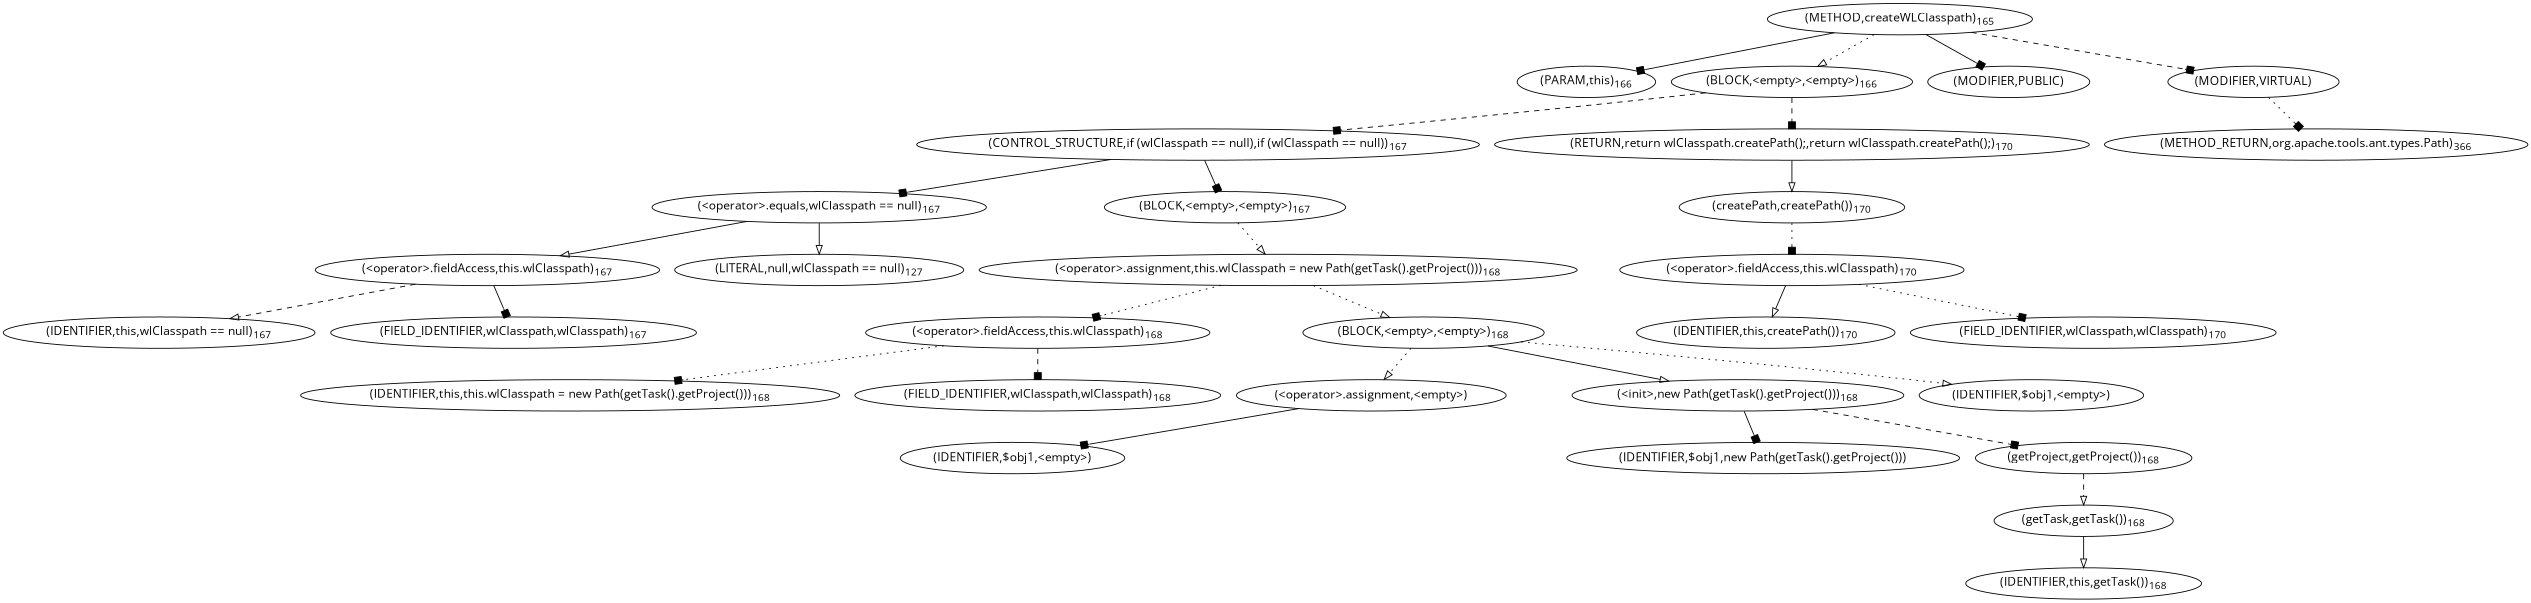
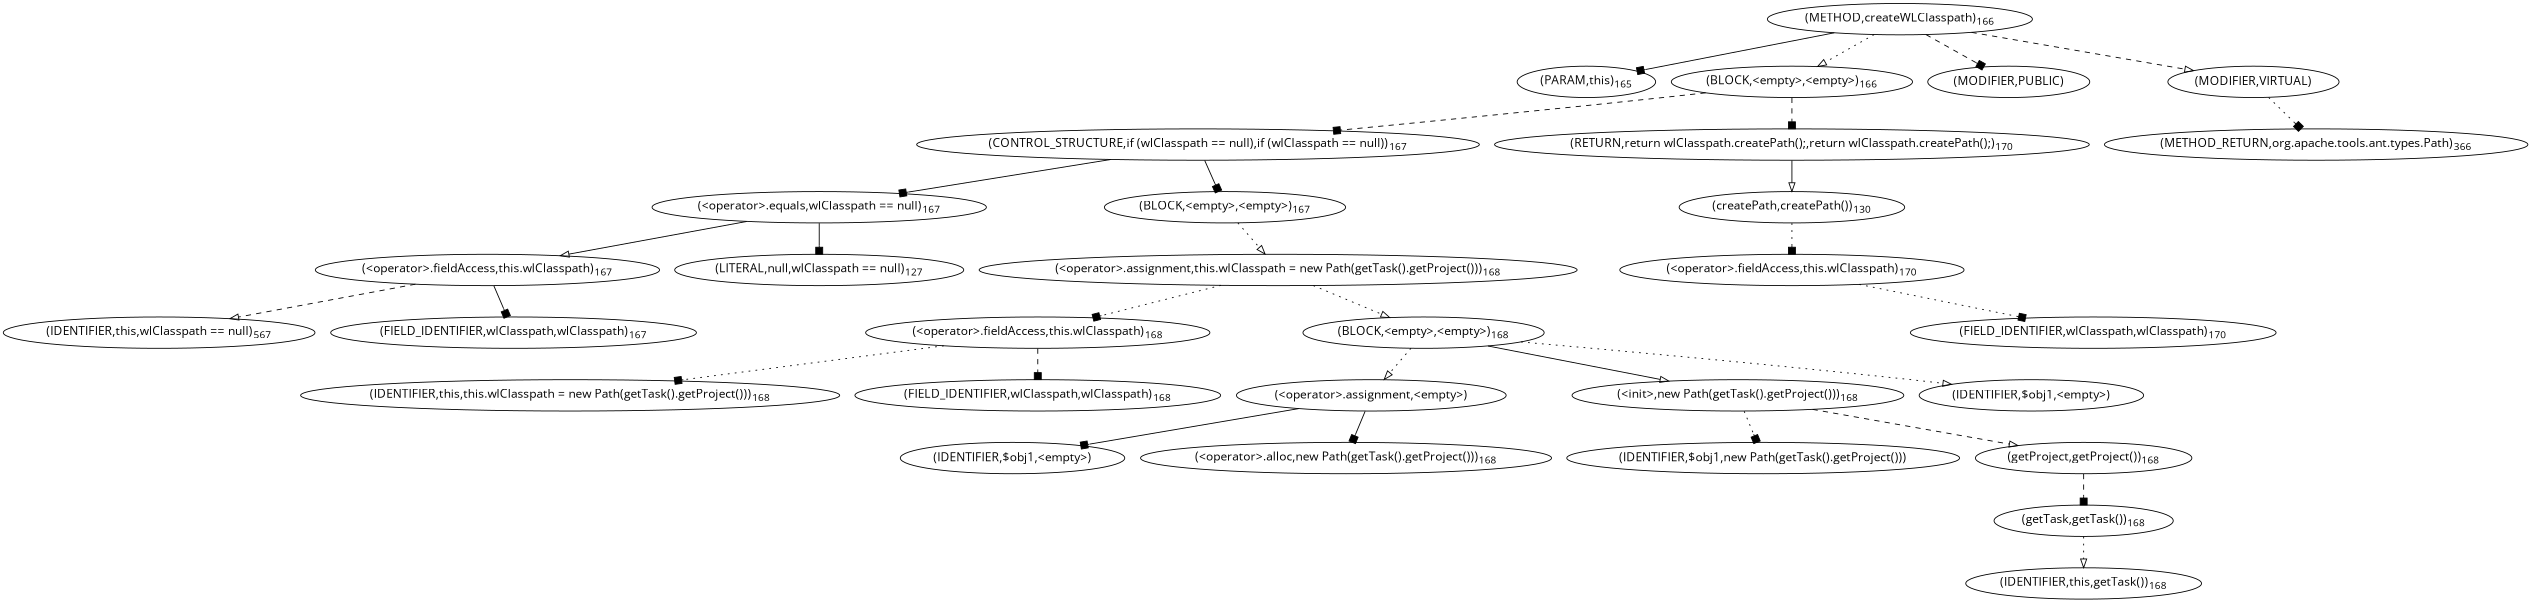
node "(METHOD,createWLClasspath)": text "165" -> "166"
edge "(METHOD,createWLClasspath)" -> "(MODIFIER,PUBLIC)": style solid -> dashed
edge "(METHOD,createWLClasspath)" -> "(MODIFIER,VIRTUAL)": arrowhead box -> onormal
node "(PARAM,this)": text "166" -> "165"
node "(createPath,createPath())": text "170" -> "130"
edge "(<operator>.equals,wlClasspath == null)" -> "(LITERAL,null,wlClasspath == null)": arrowhead onormal -> box
node "(IDENTIFIER,this,wlClasspath == null)": text "167" -> "567"
node "(IDENTIFIER,this,createPath())": removed
edge "(<init>,new Path(getTask().getProject()))" -> "(IDENTIFIER,$obj1,new Path(getTask().getProject()))": style solid -> dotted
edge "(<init>,new Path(getTask().getProject()))" -> "(getProject,getProject())": arrowhead box -> onormal
node "(<operator>.alloc,new Path(getTask().getProject()))": added
edge "(getProject,getProject())" -> "(getTask,getTask())": arrowhead onormal -> box
edge "(getTask,getTask())" -> "(IDENTIFIER,this,getTask())": style solid -> dotted
